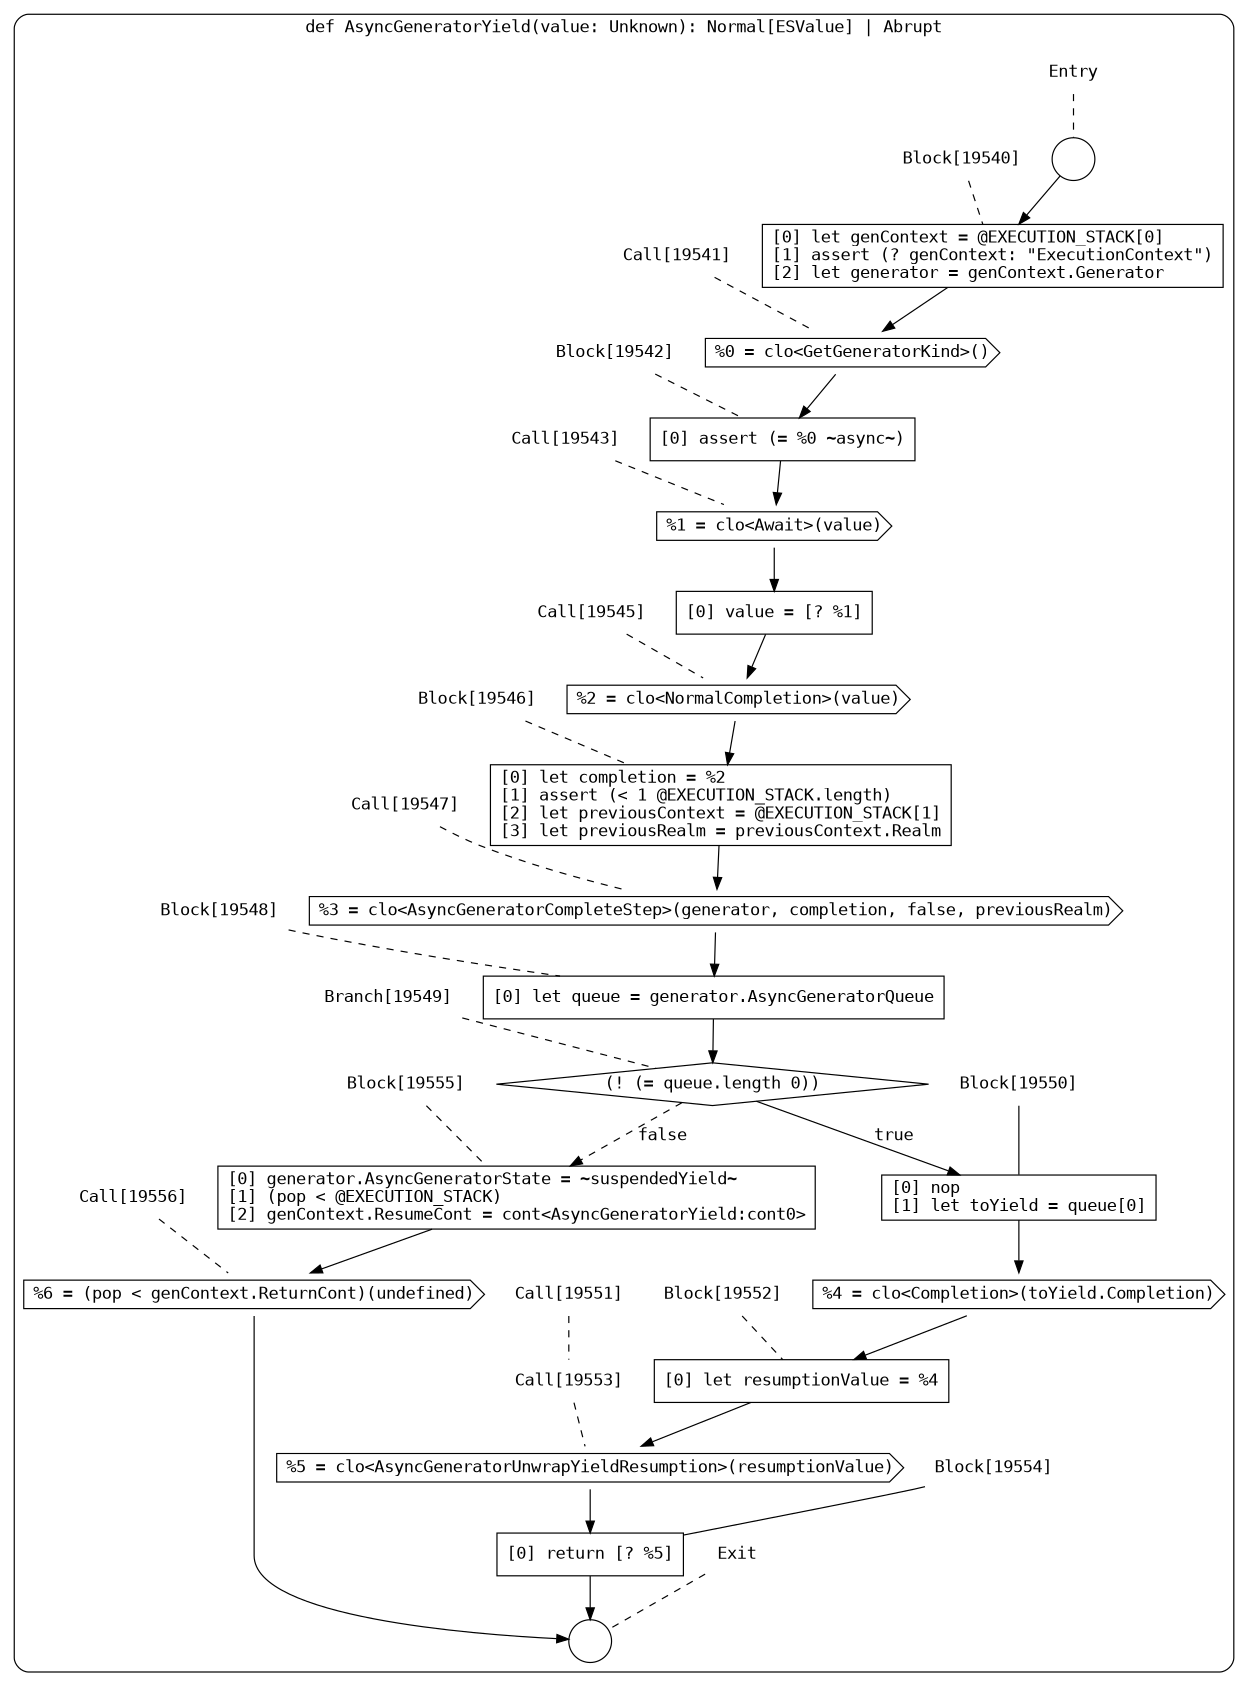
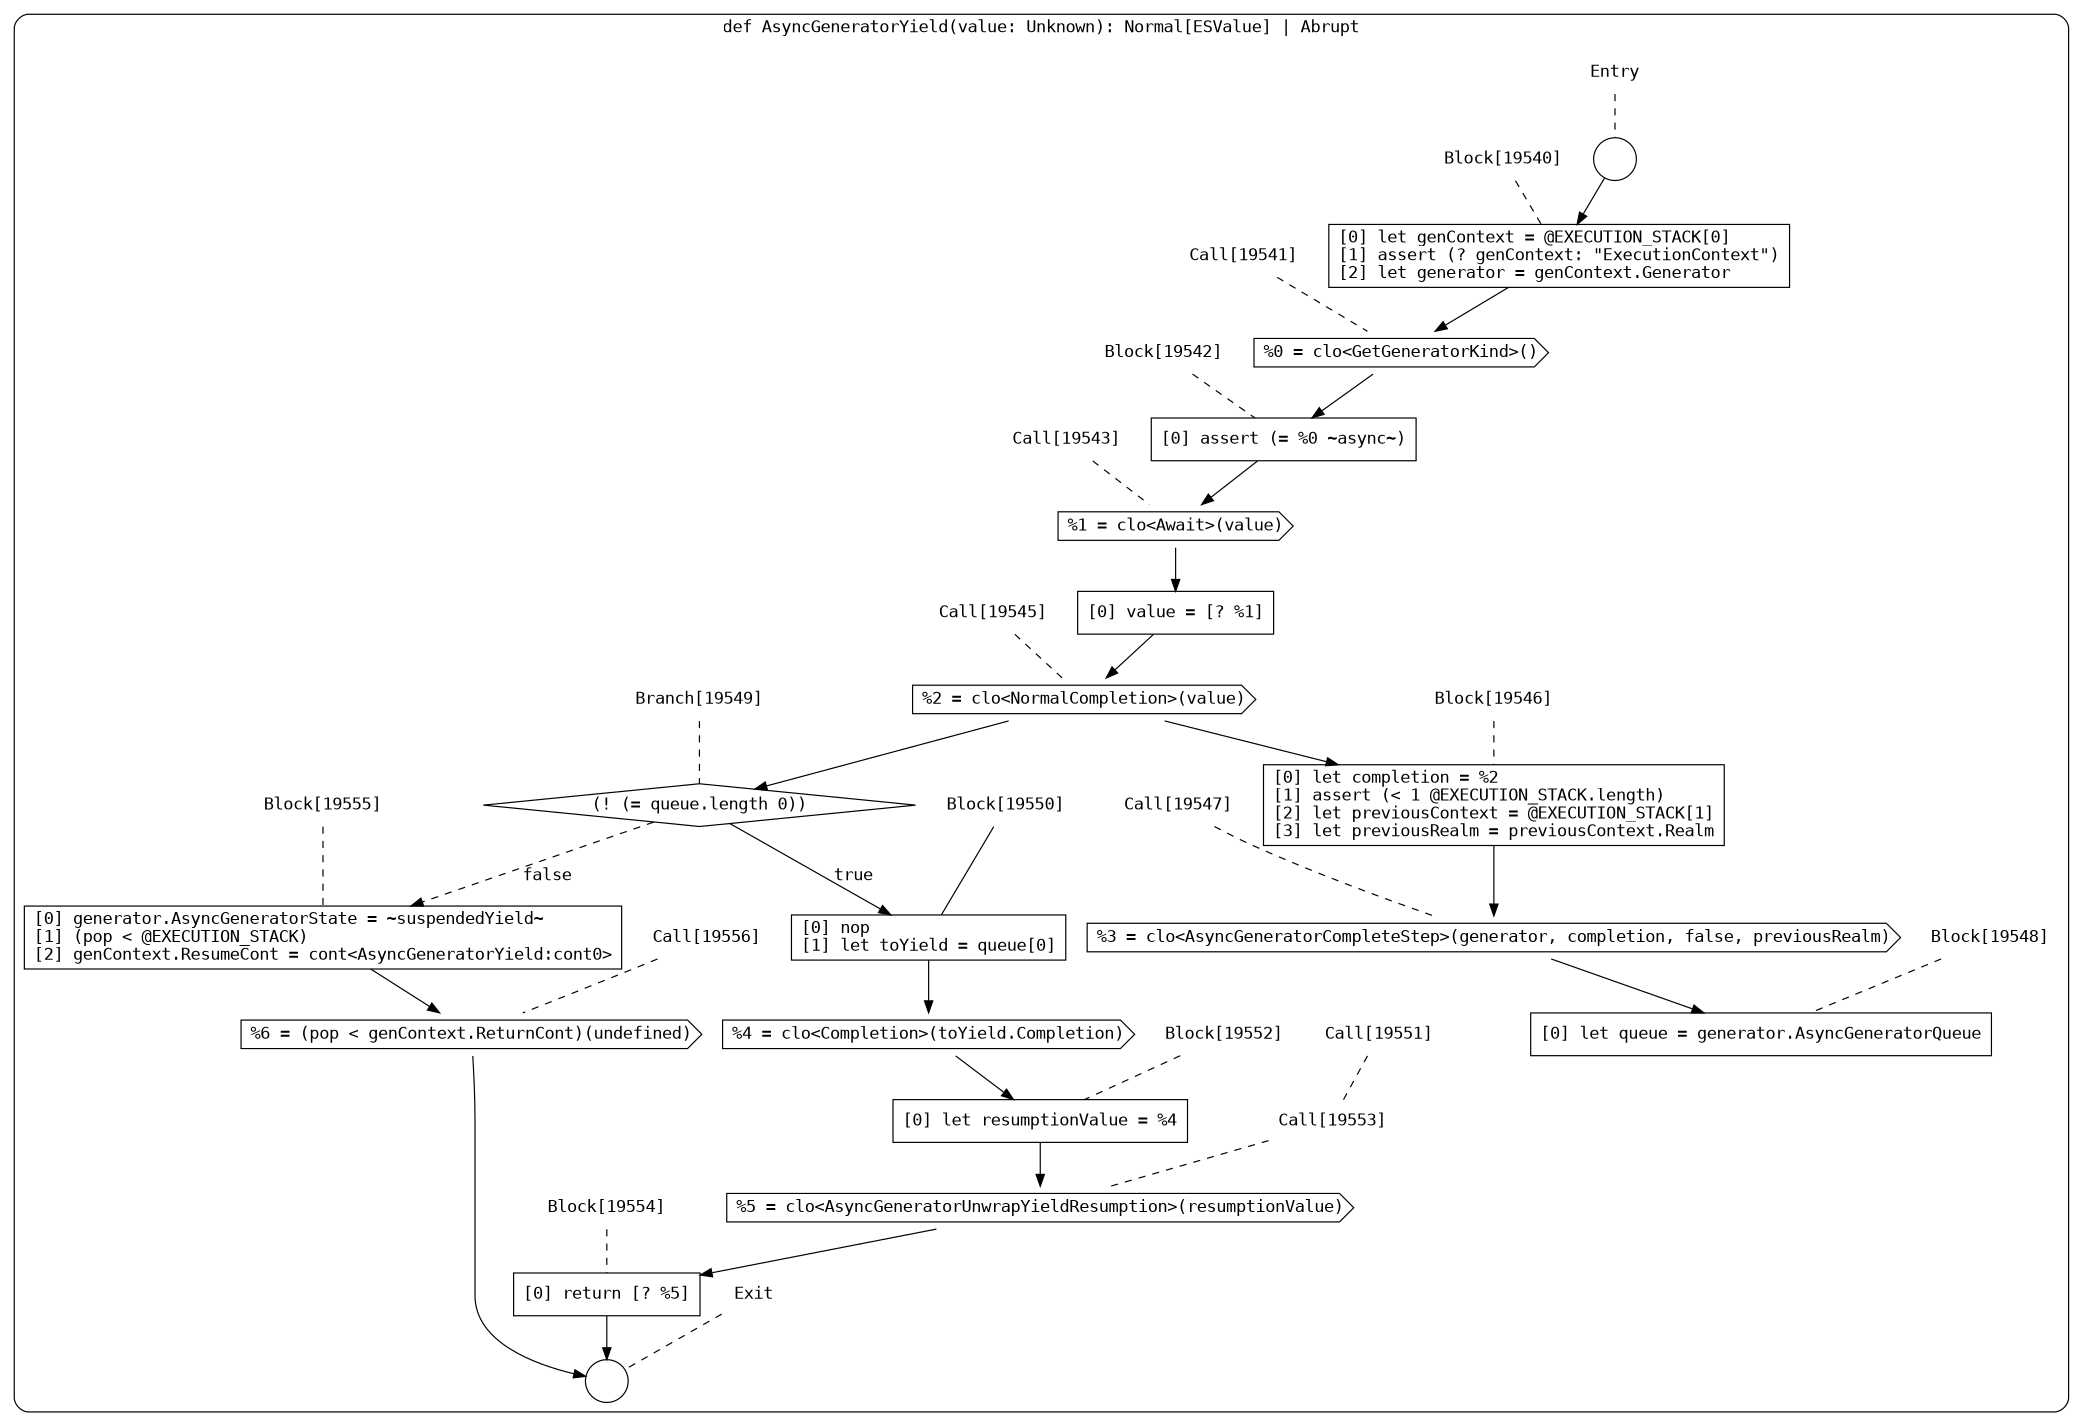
edge "[0] let queue = generator.AsyncGeneratorQueue" -> "(! (= queue.length 0))": now "%2 = clo<NormalCompletion>(value)" -> "(! (= queue.length 0))"
edge "Block[19554]" -- "[0] return [? %5]": style solid -> dashed
